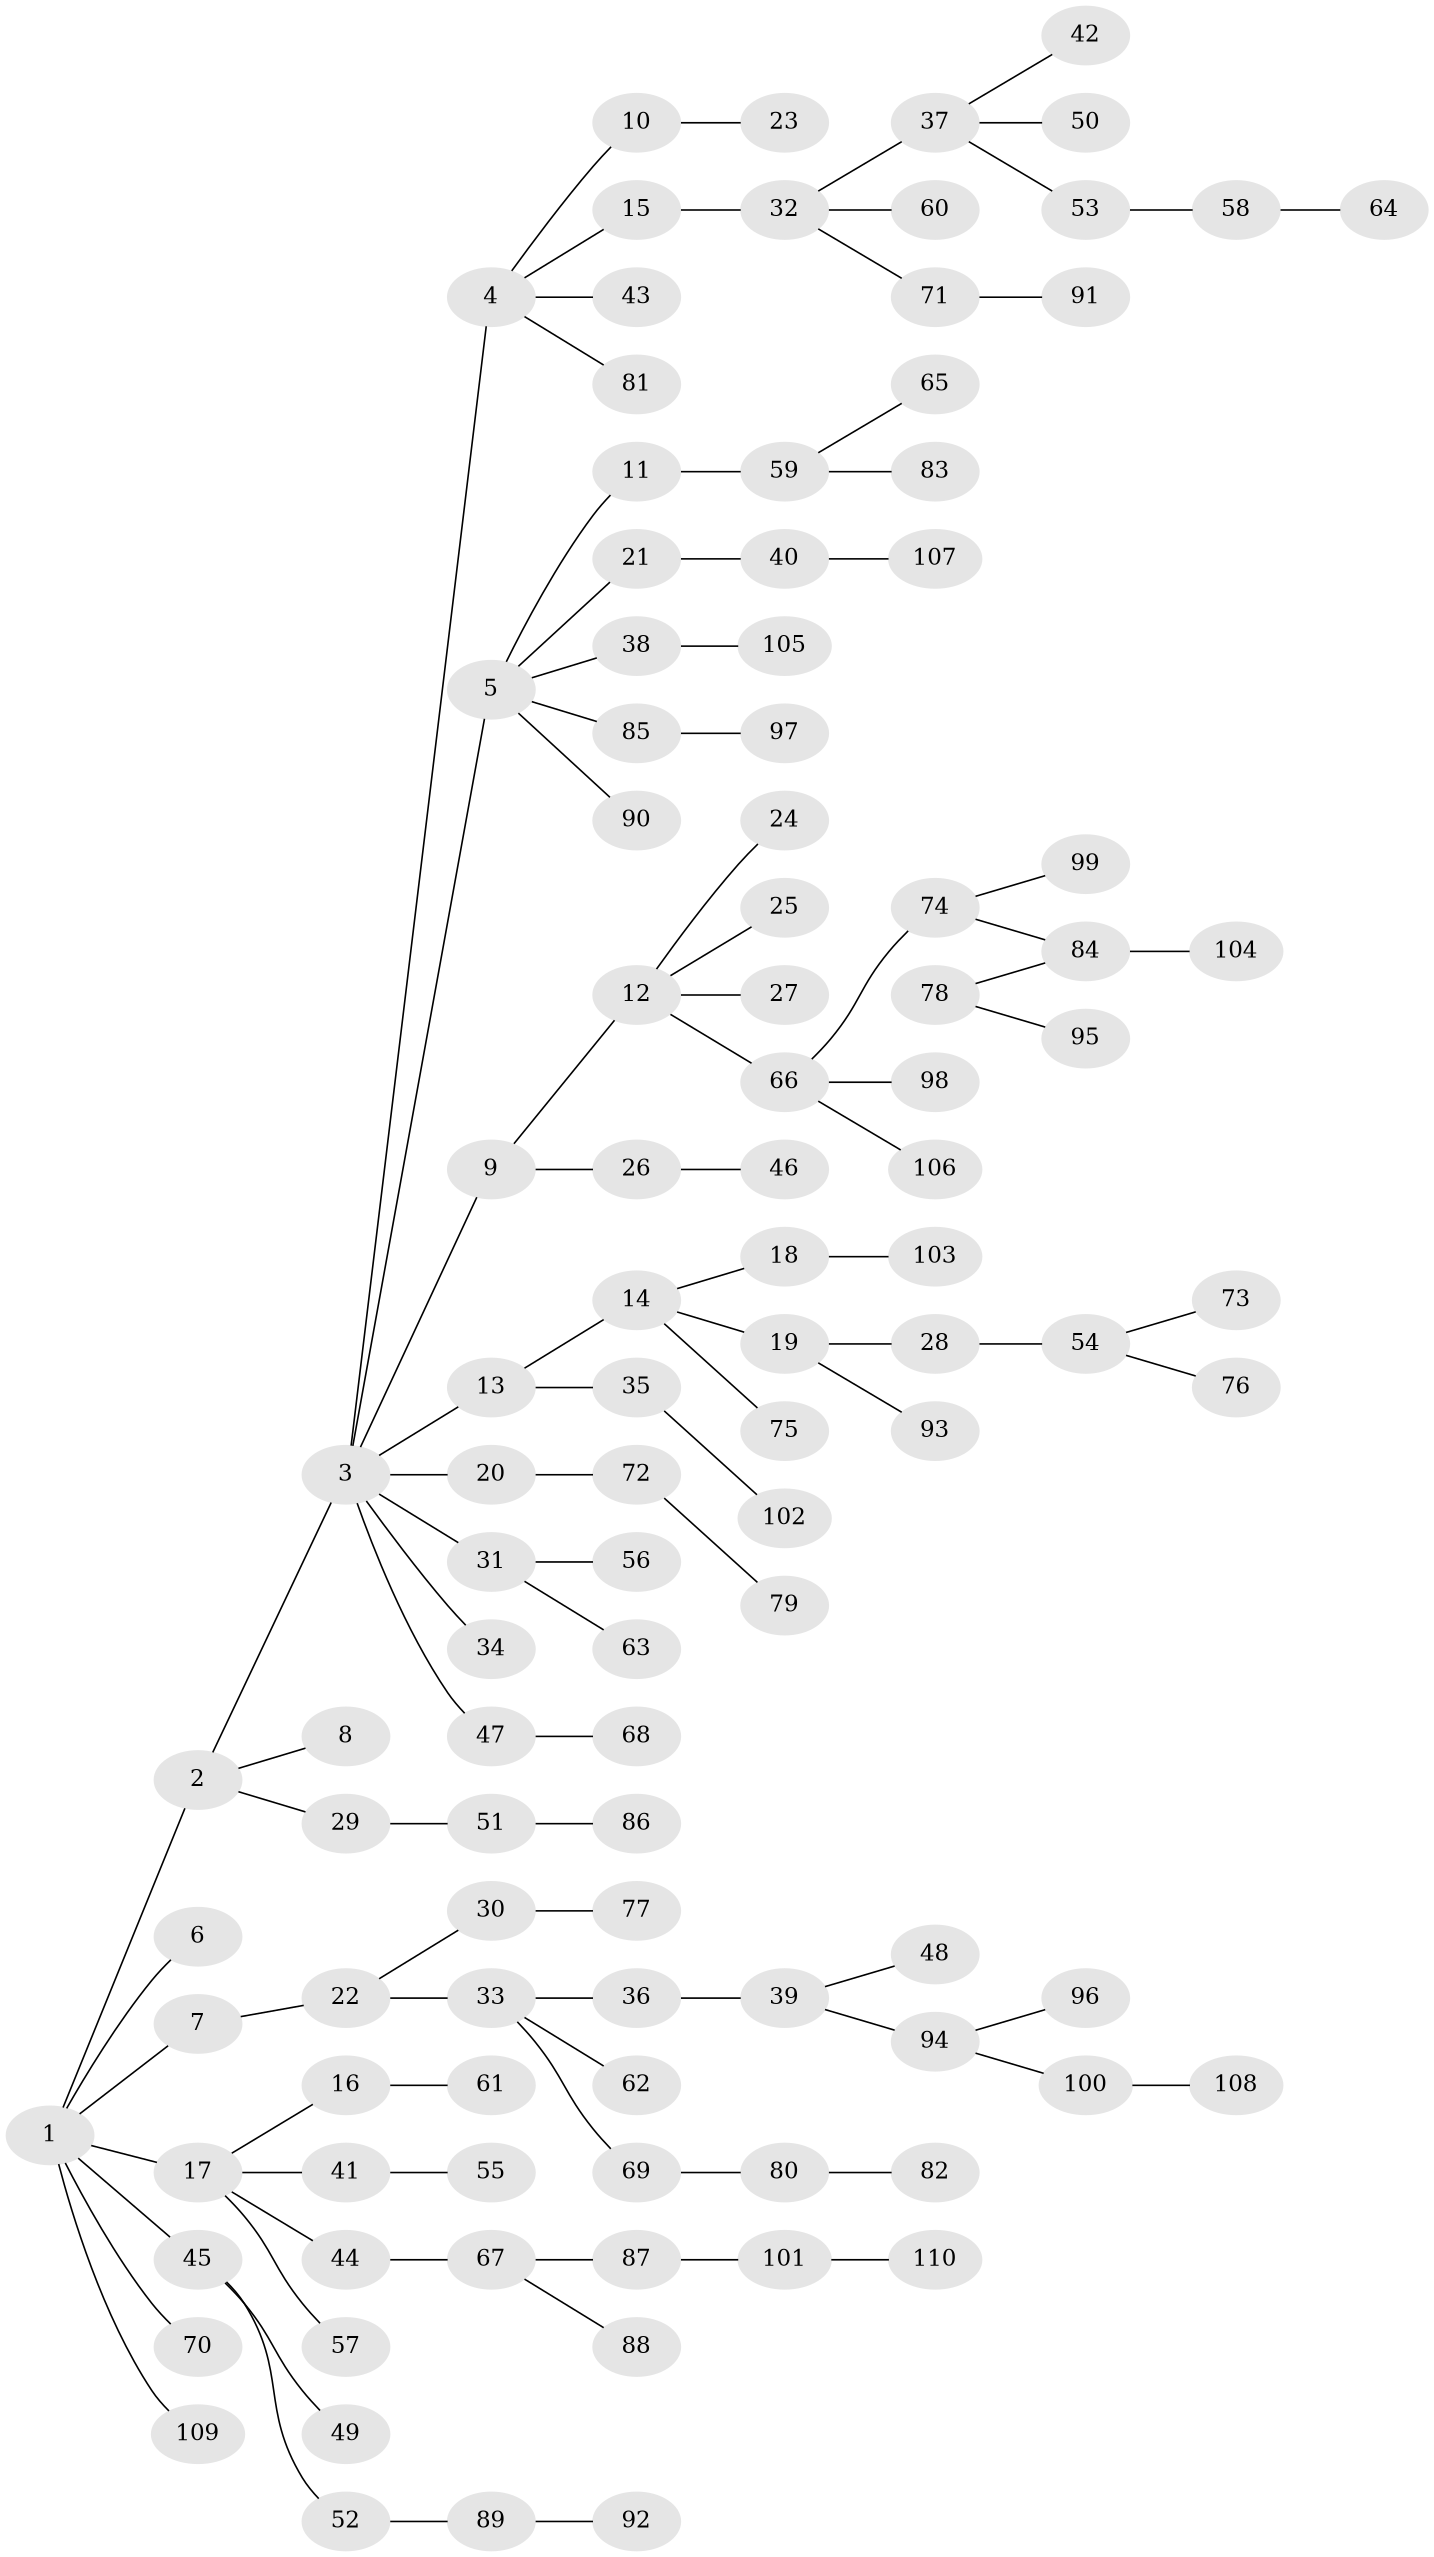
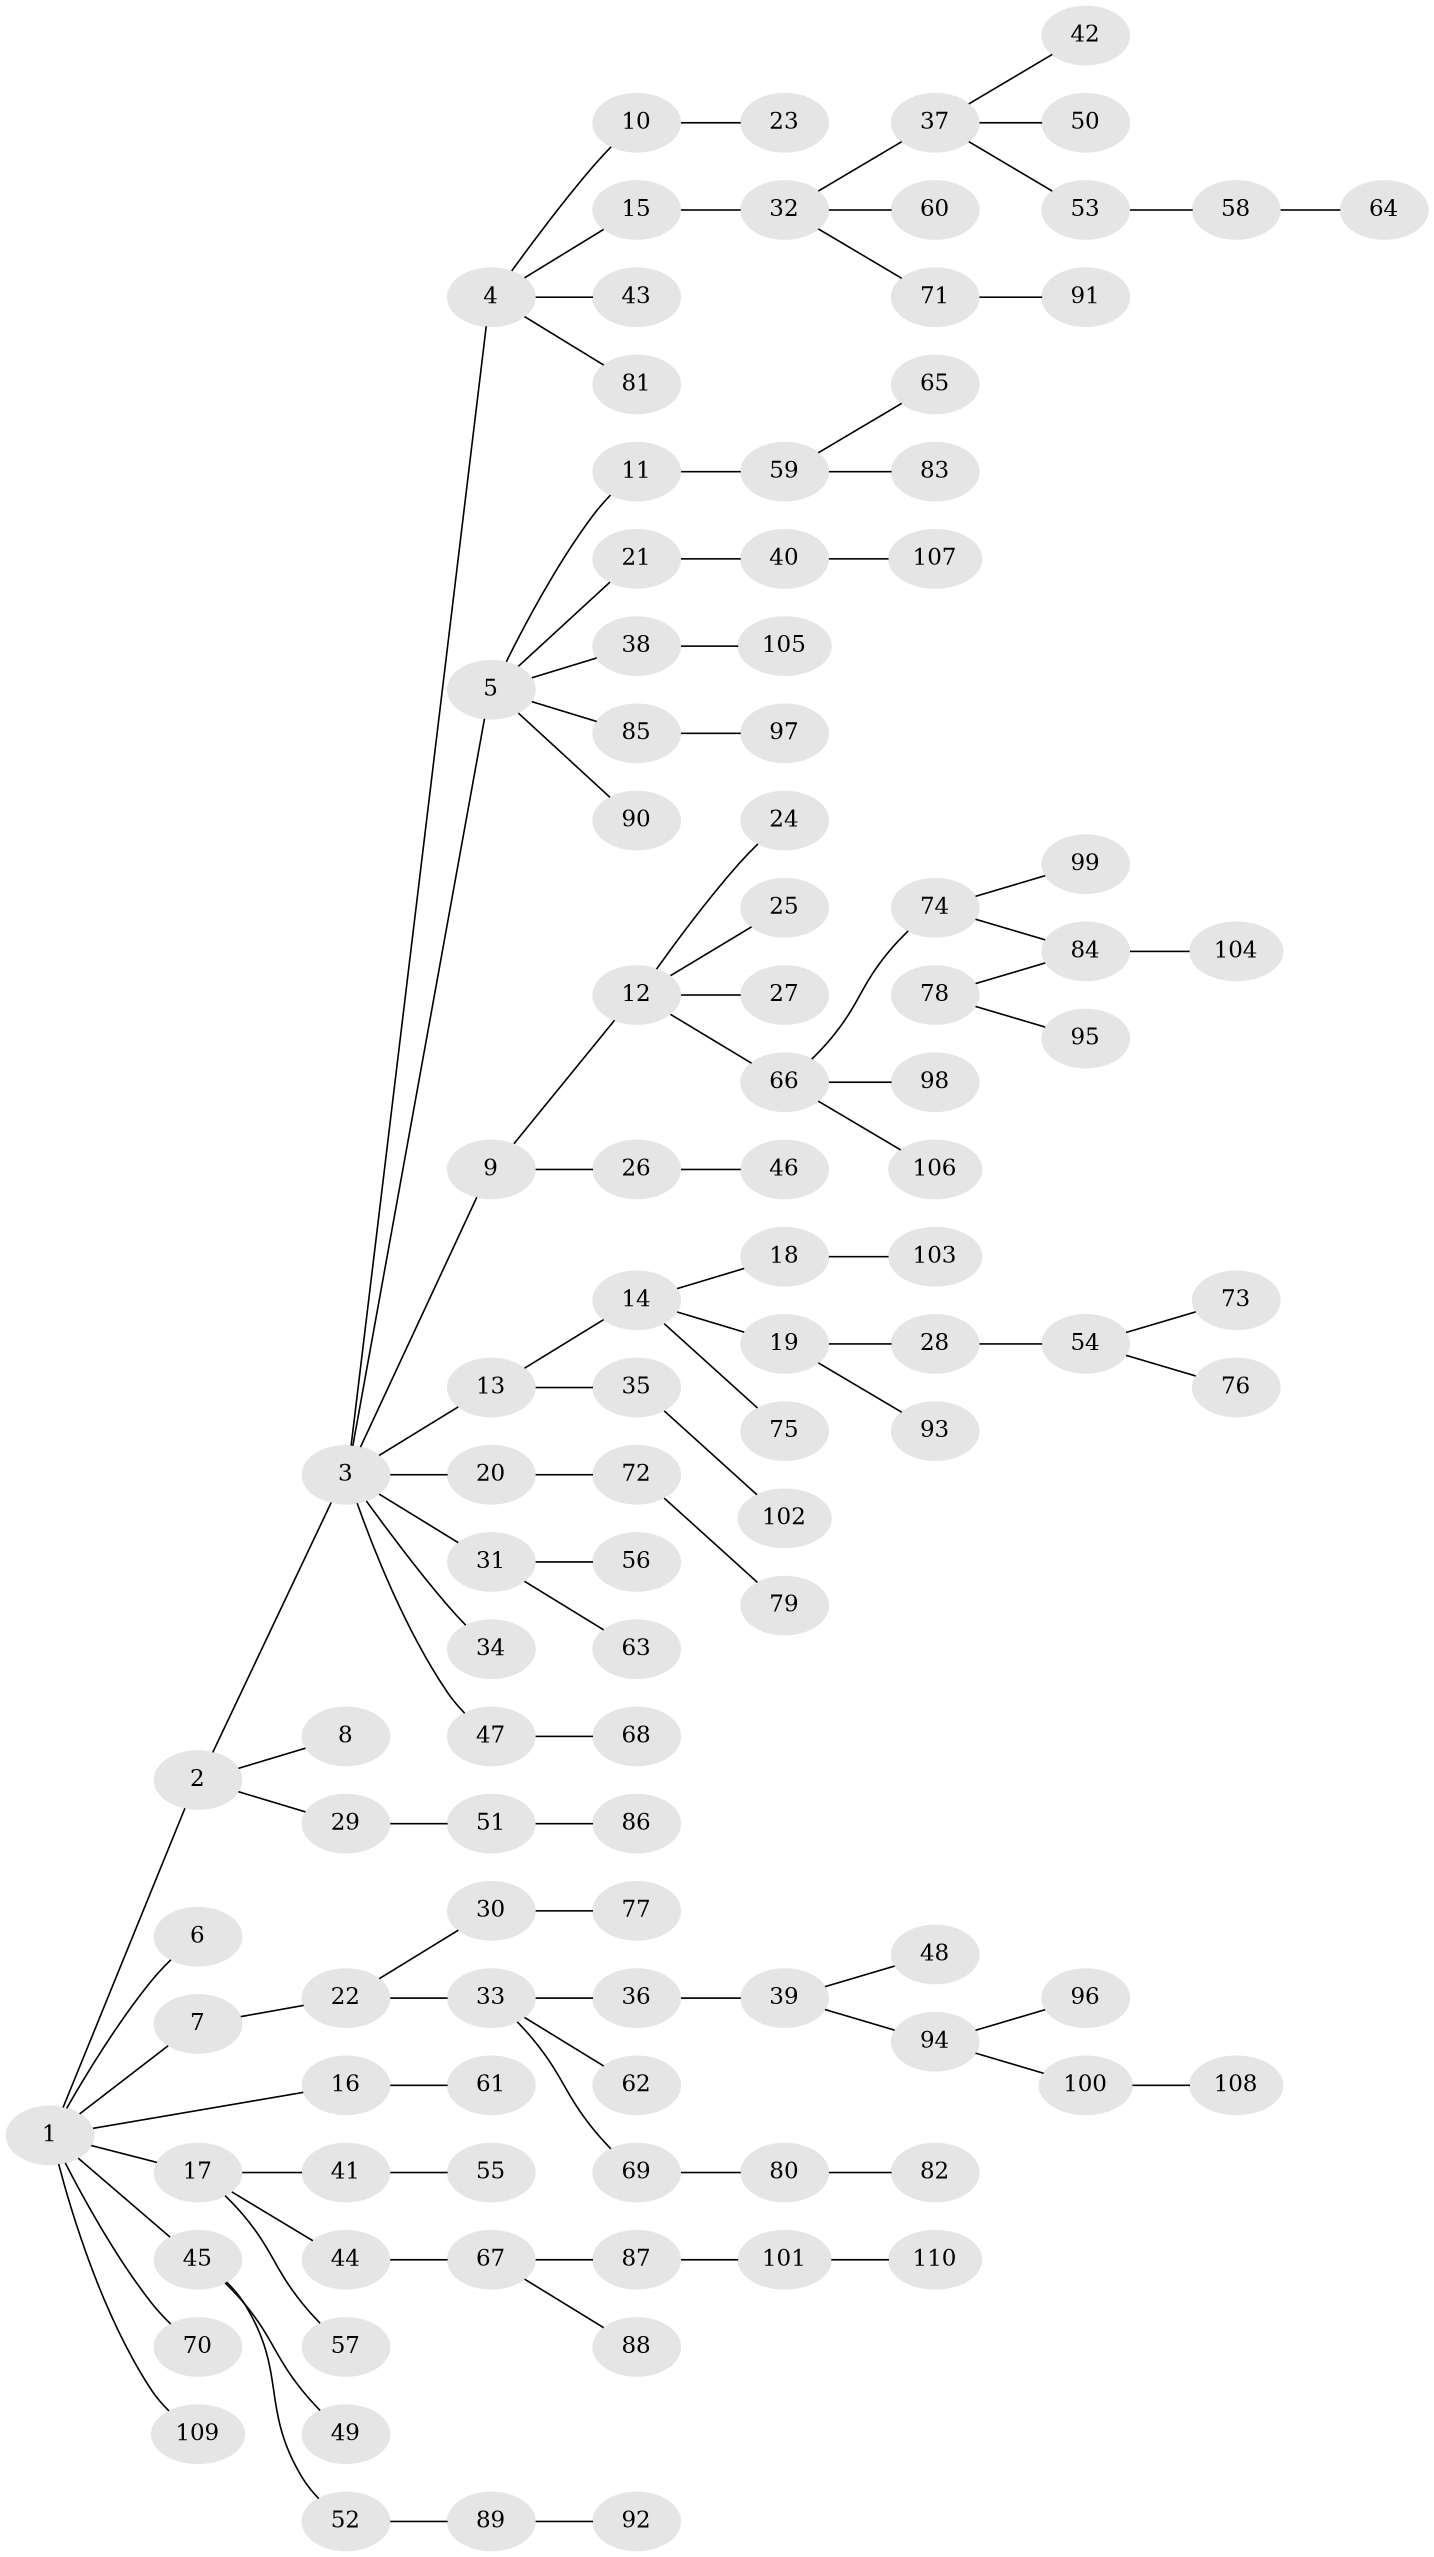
edge "16" -- "17": now "16" -- "1"
